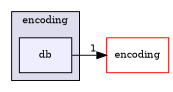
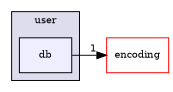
cluster "encoding": label "encoding" -> "user"
